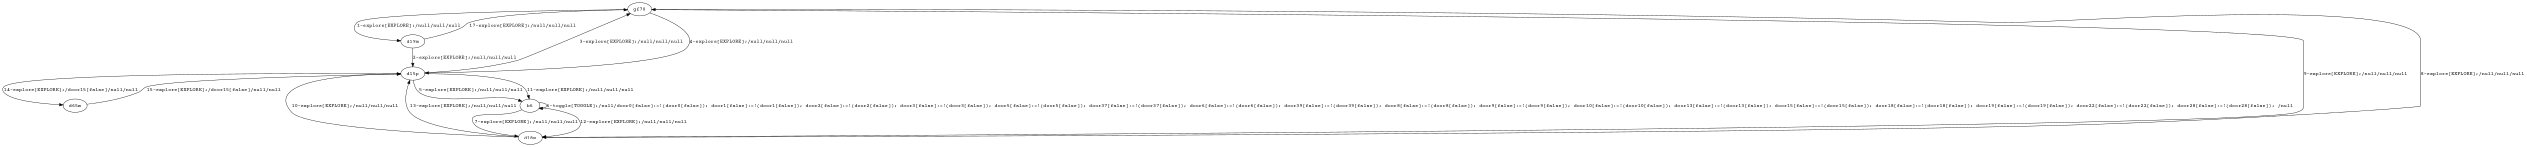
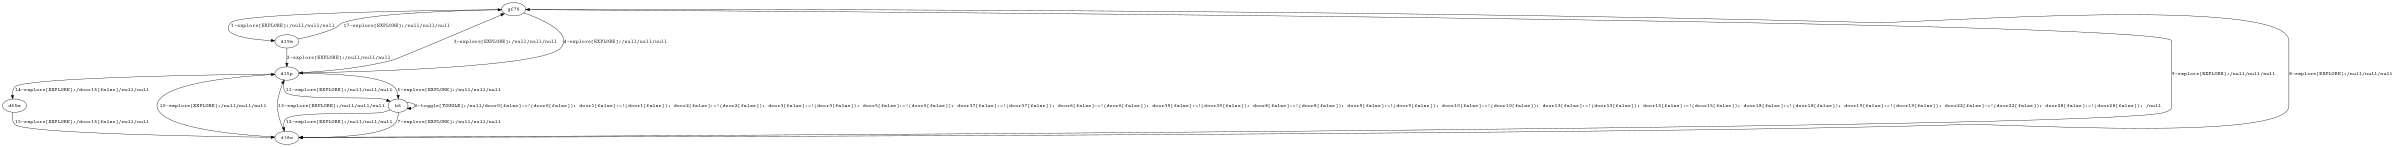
edge "d65m" -> "d15p": now "d65m" -> "d18m"
